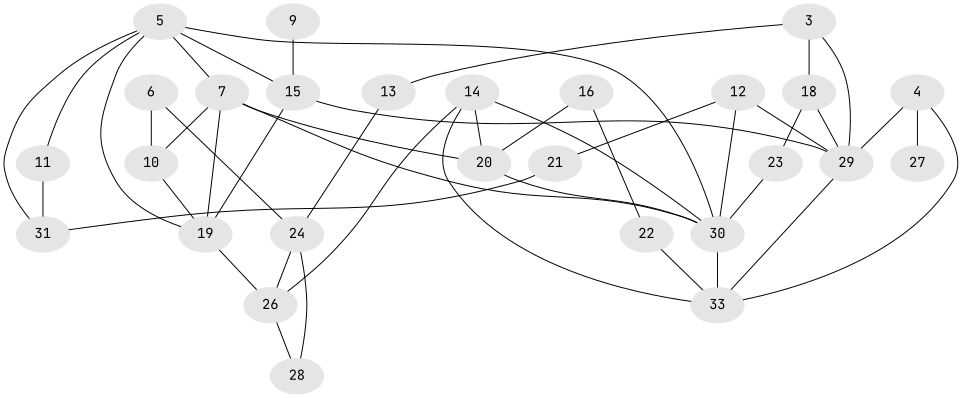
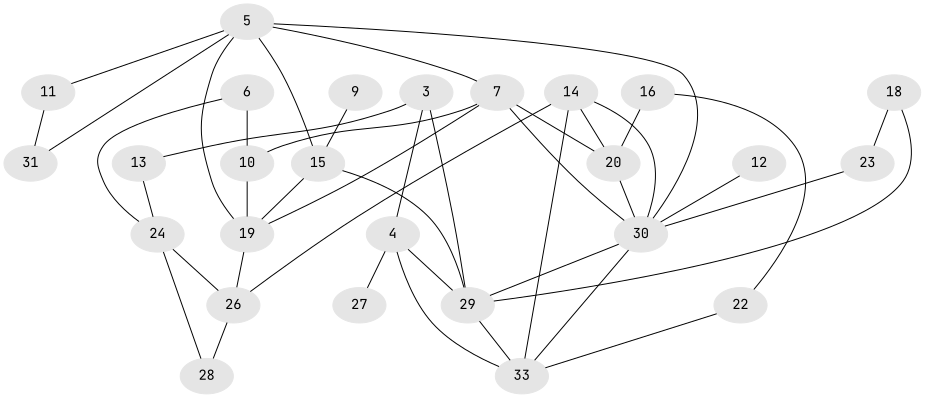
edge "3" -- "18": now "3" -- "4"
edge "12" -- "29": now "30" -- "29"
node "21": removed
